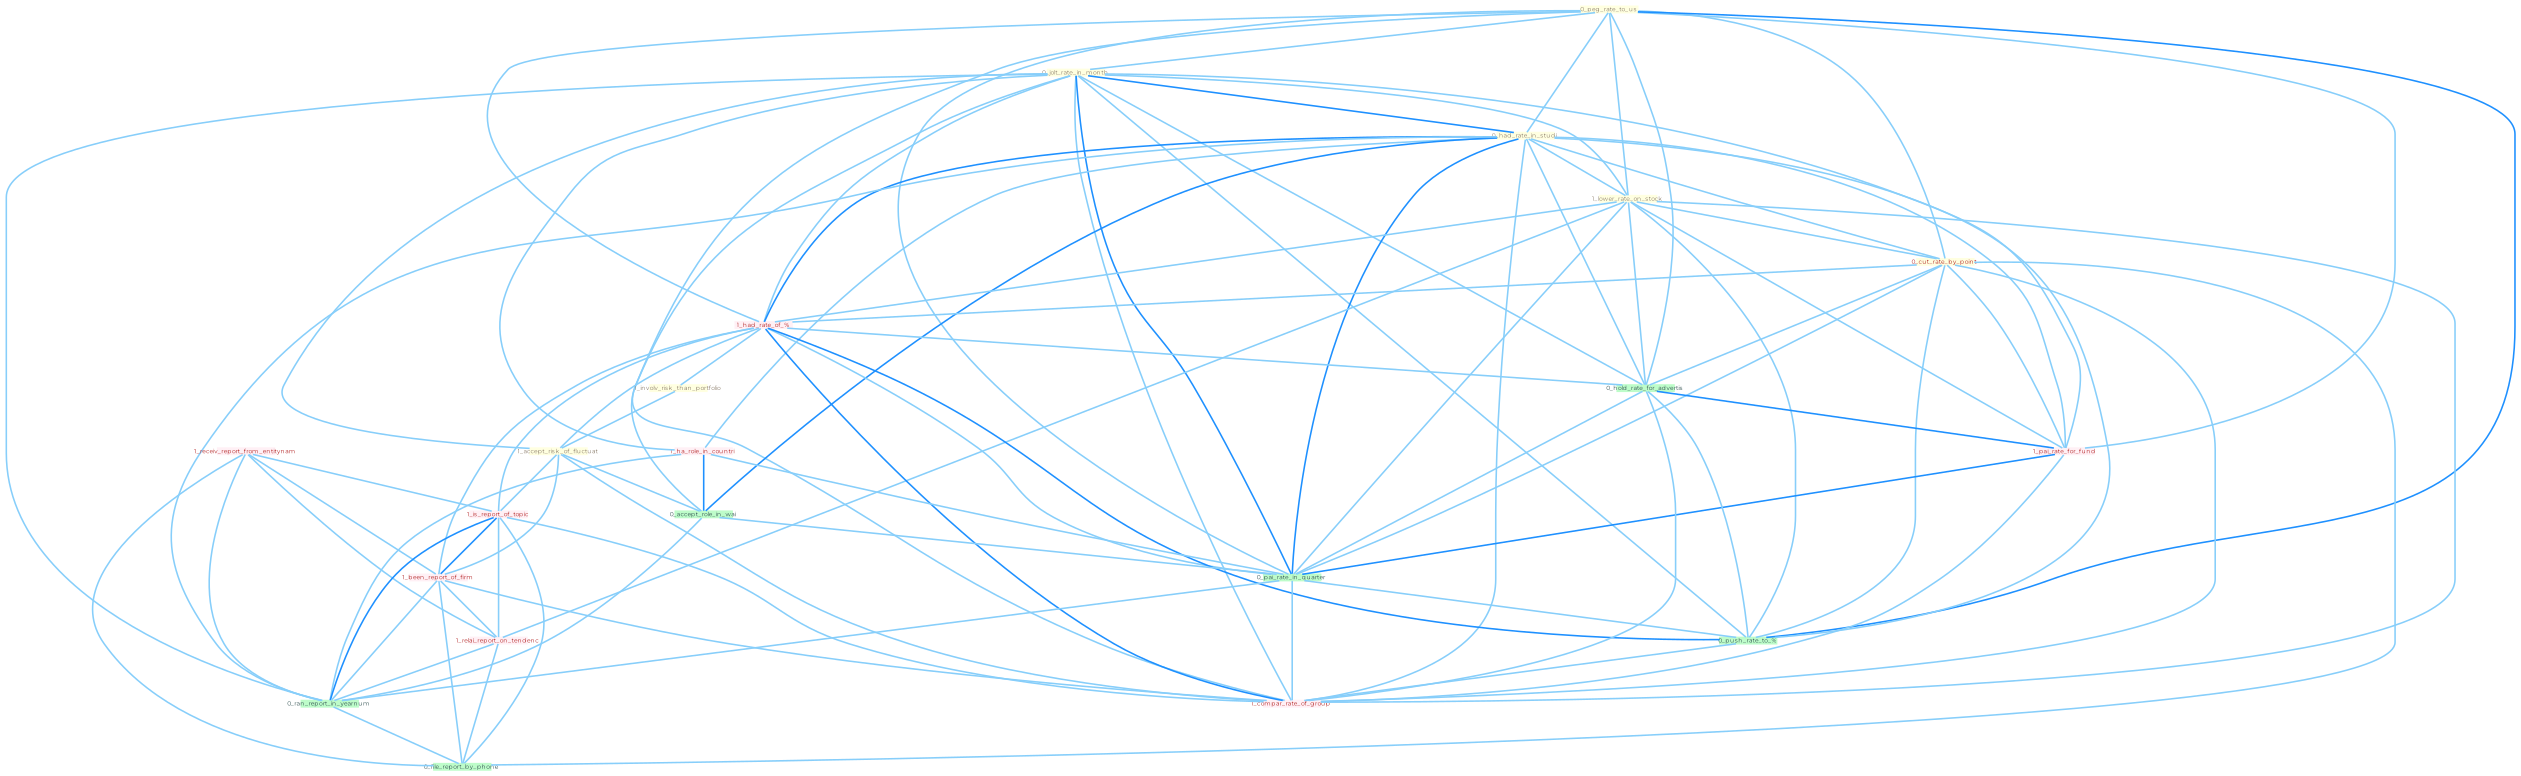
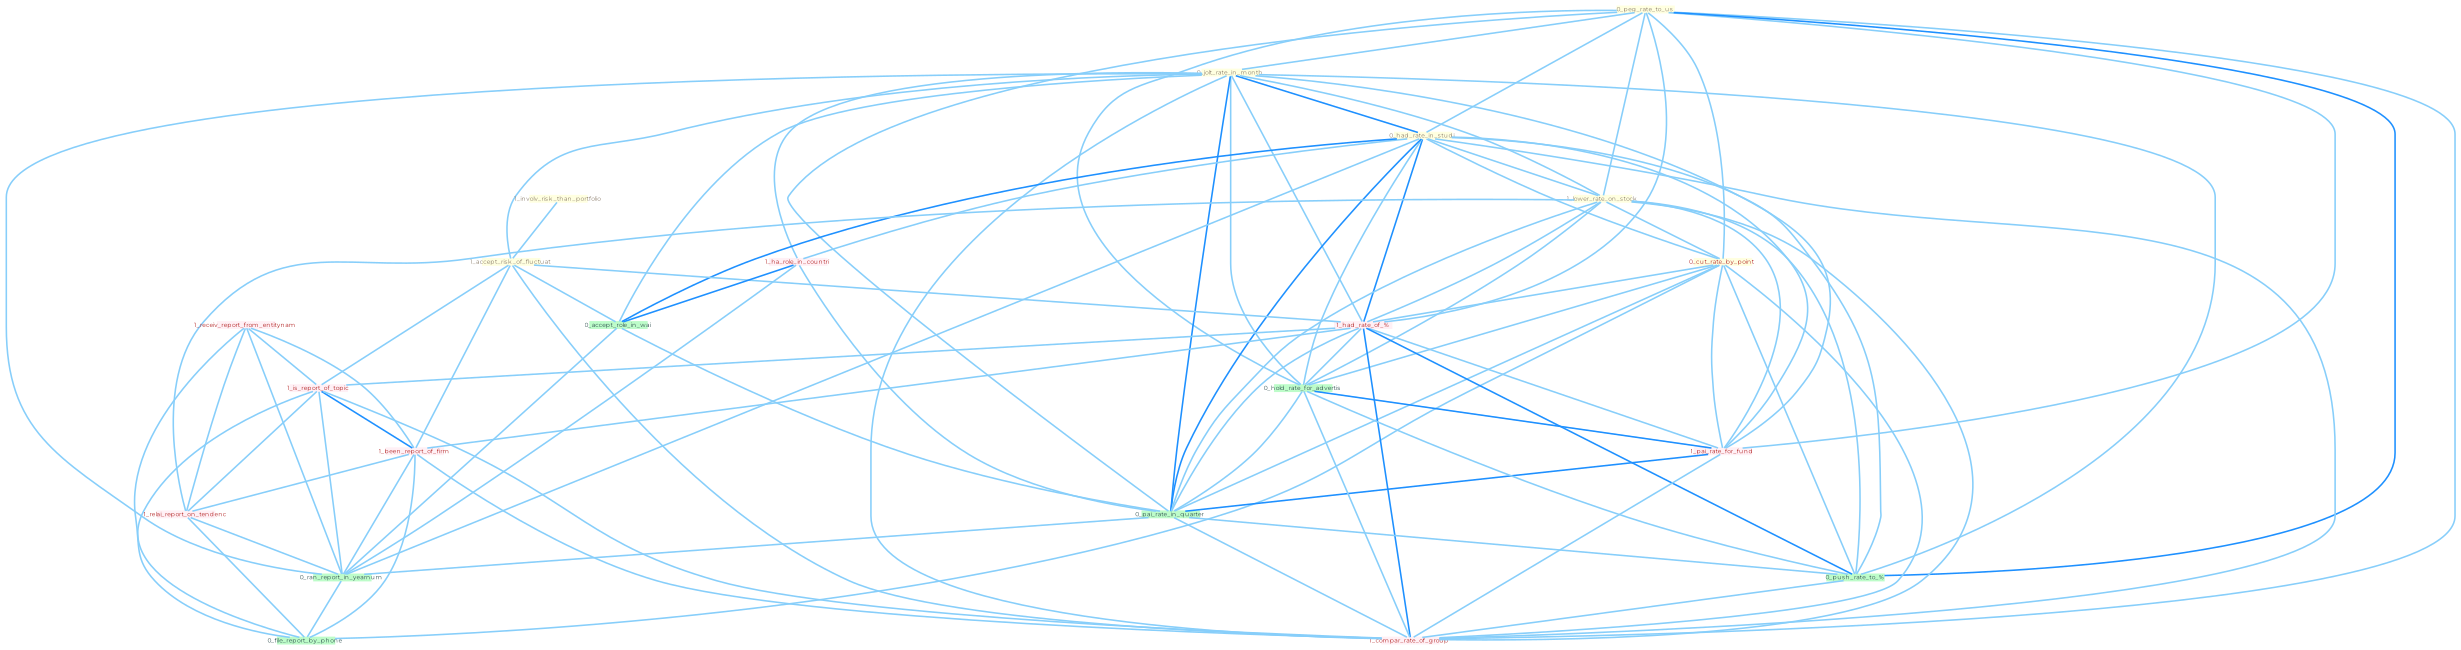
edge "1_had_rate_of_%" -- "1_involv_risk_than_portfolio": now "1_had_rate_of_%" -- "1_pai_rate_for_fund"
edge "1_is_report_of_topic" -- "0_ran_report_in_yearnum": color #1e90ff -> #87cefa
